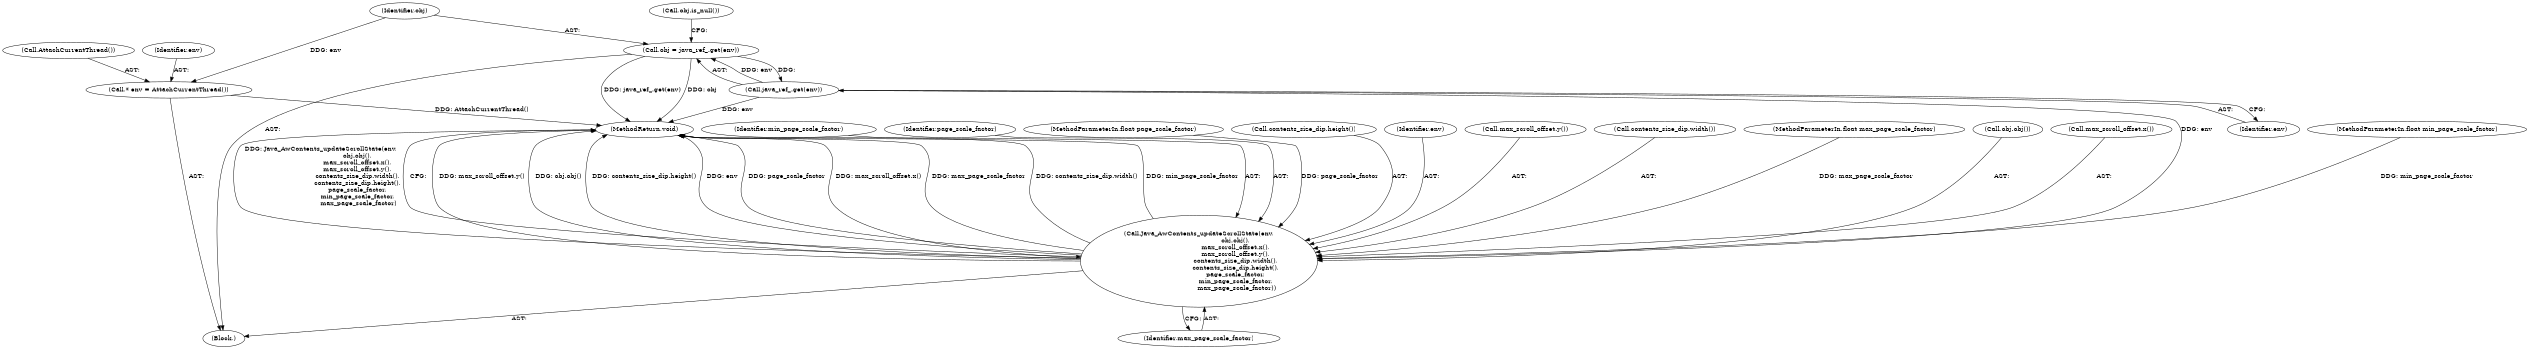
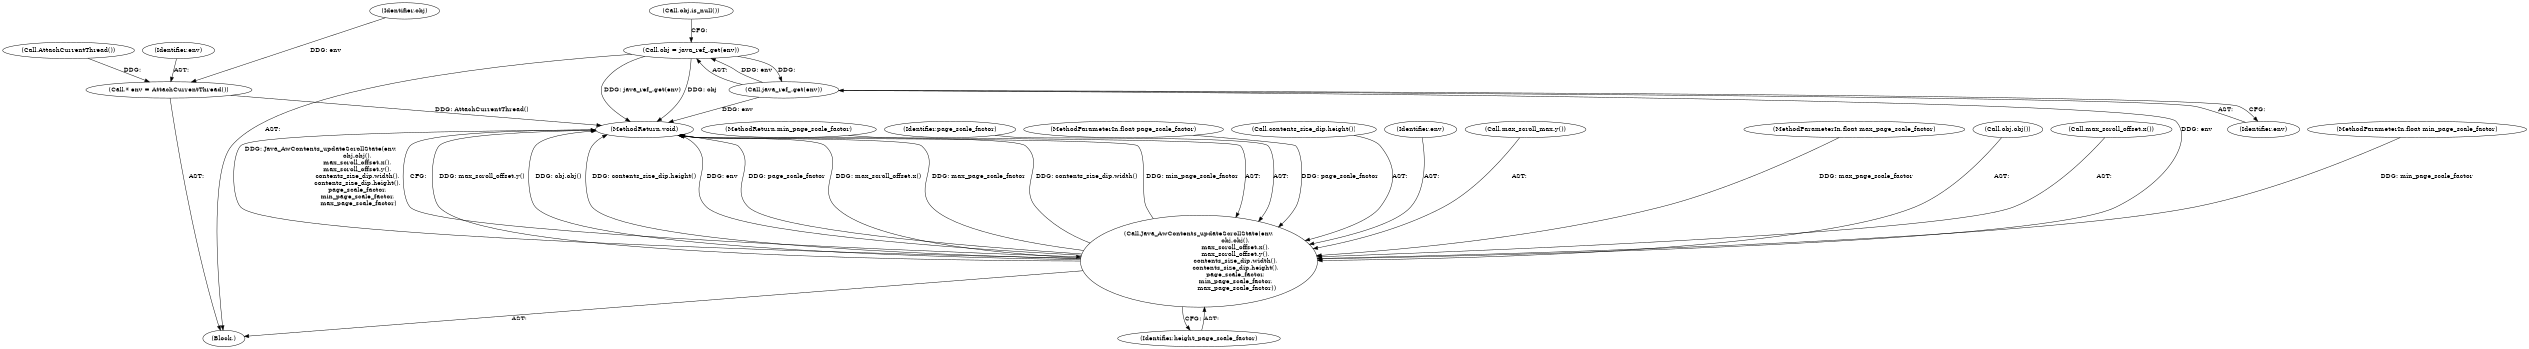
edge "(Identifier,obj)" -> "(Call,obj = java_ref_.get(env))": removed, label "AST:"
edge "(Call,AttachCurrentThread())" -> "(Call,* env = AttachCurrentThread())": label "AST: " -> "DDG: "
node "(Identifier,min_page_scale_factor)": label "(Identifier,min_page_scale_factor)" -> "(MethodReturn,min_page_scale_factor)"
node "(Call,max_scroll_offset.y())": label "(Call,max_scroll_offset.y())" -> "(Call,max_scroll_max.y())"
node "(Call,contents_size_dip.width())": removed
node "(Identifier,max_page_scale_factor)": label "(Identifier,max_page_scale_factor)" -> "(Identifier,height_page_scale_factor)"
